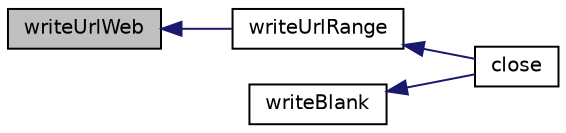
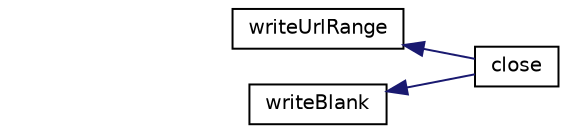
node "writeUrlWeb": removed
